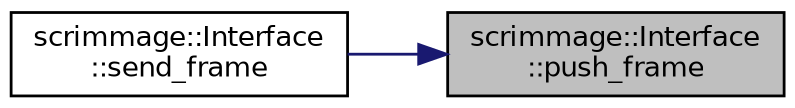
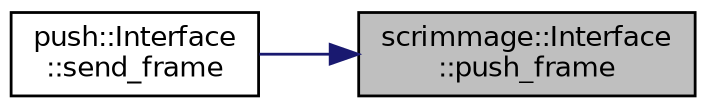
node "scrimmage::Interface ::send_frame": label "scrimmage::Interface ::send_frame" -> "push::Interface ::send_frame"
